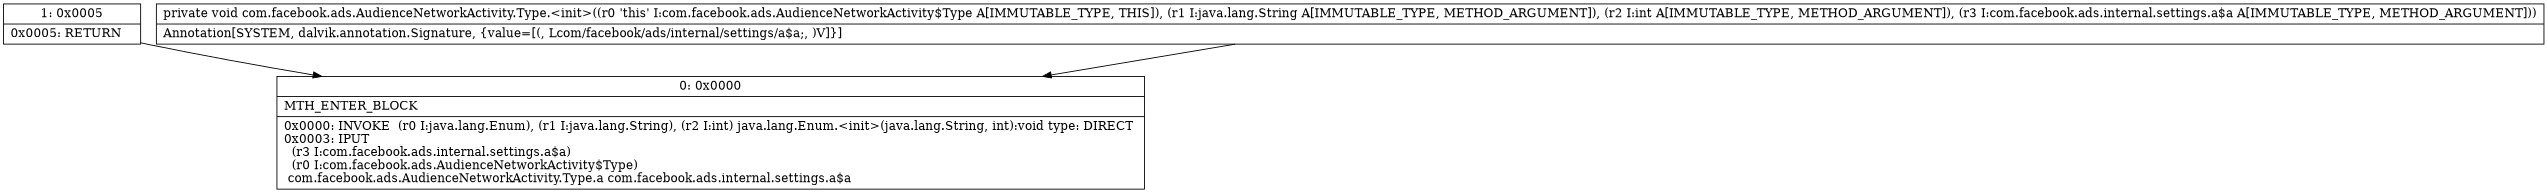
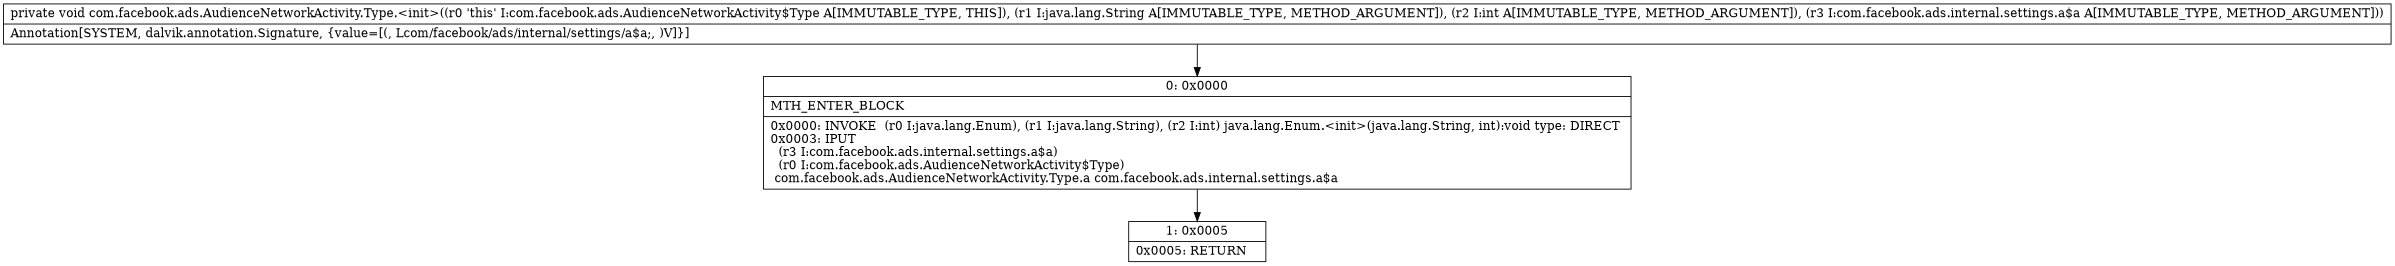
edge "1: 0x0005" -> "0: 0x0000": reversed
